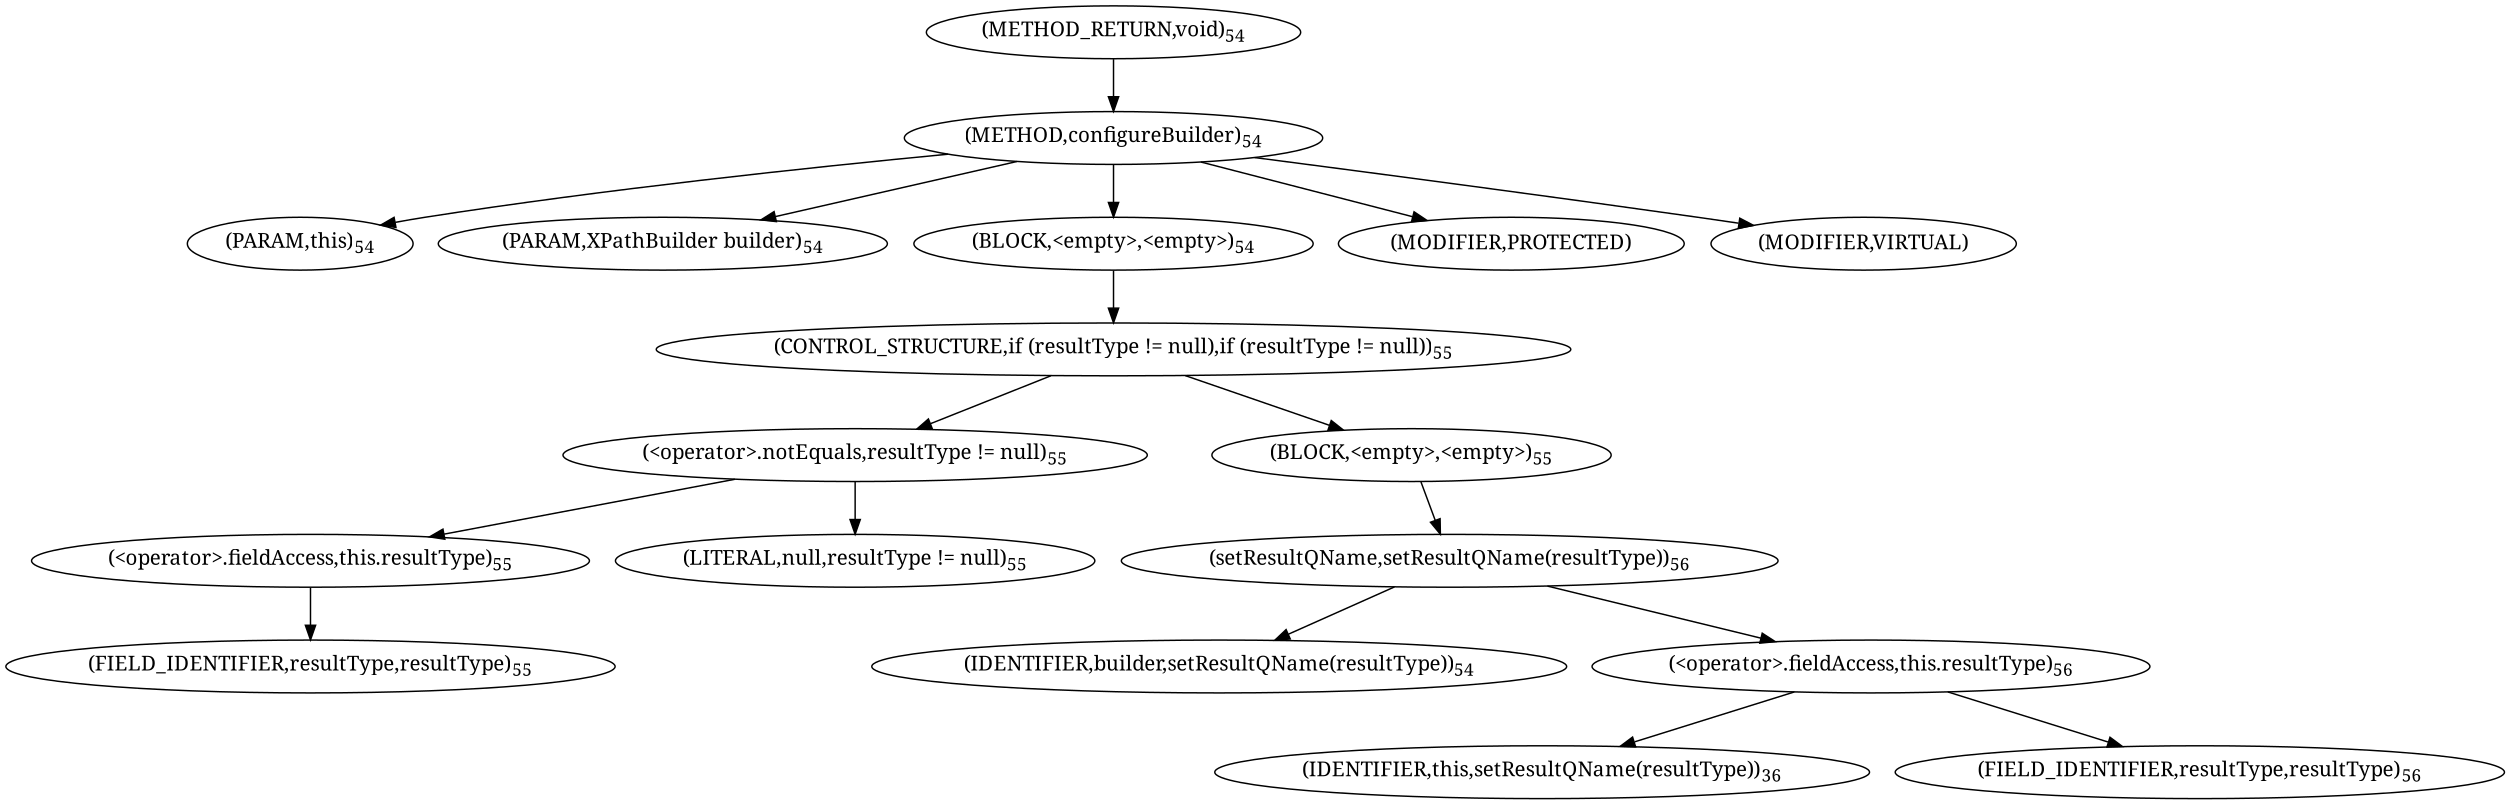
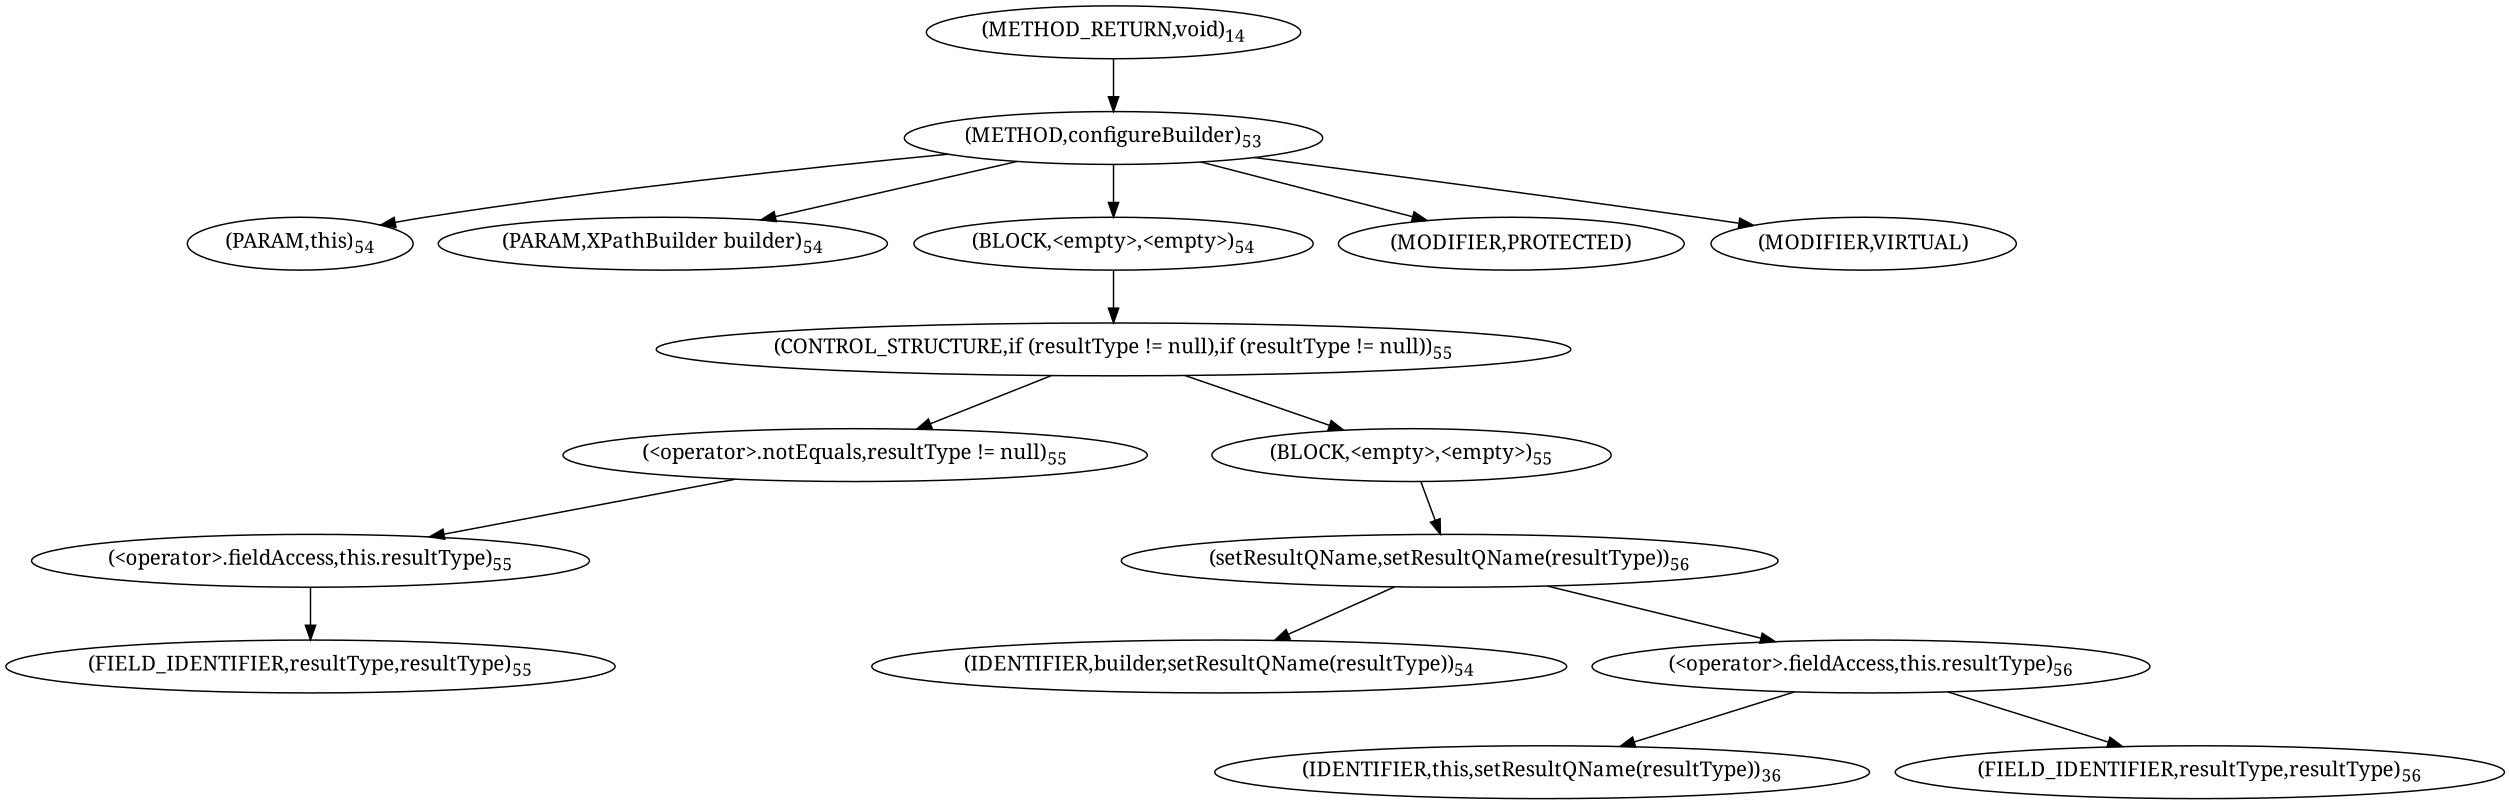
node "(METHOD_RETURN,void)": text "54" -> "14"
node "(METHOD,configureBuilder)": text "54" -> "53"
node "(LITERAL,null,resultType != null)": removed
